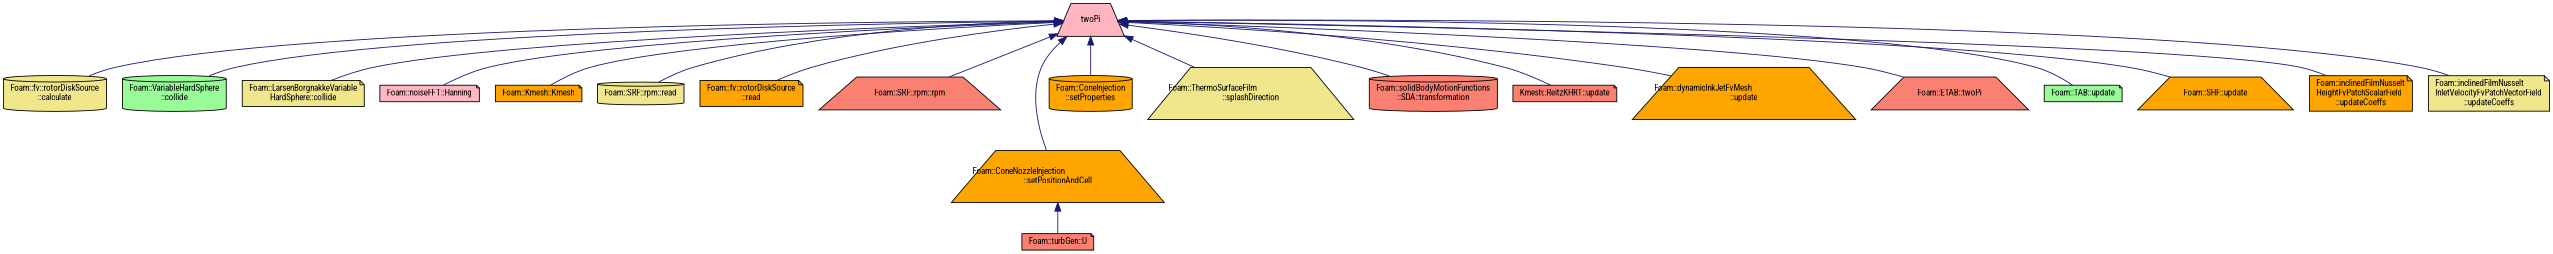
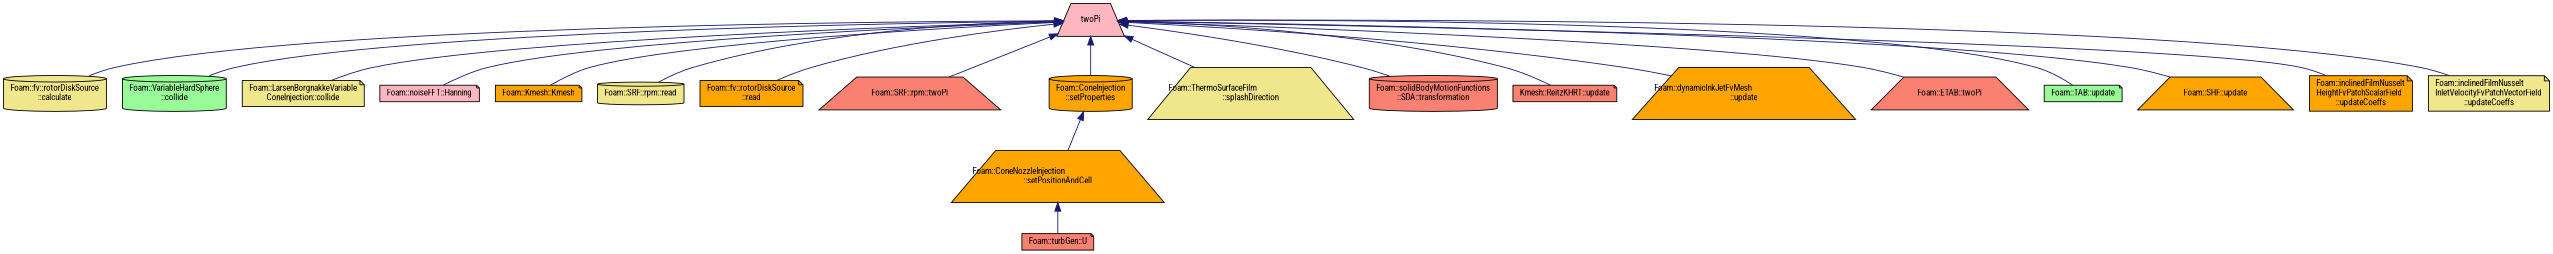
node "Foam::LarsenBorgnakkeVariable HardSphere::collide": label "Foam::LarsenBorgnakkeVariable HardSphere::collide" -> "Foam::LarsenBorgnakkeVariable ConeInjection::collide"
node "Foam::SRF::rpm::rpm": label "Foam::SRF::rpm::rpm" -> "Foam::SRF::rpm::twoPi"
edge "Foam::ConeNozzleInjection ::setPositionAndCell" -> "twoPi": now "Foam::ConeNozzleInjection ::setPositionAndCell" -> "Foam::ConeInjection ::setProperties"
